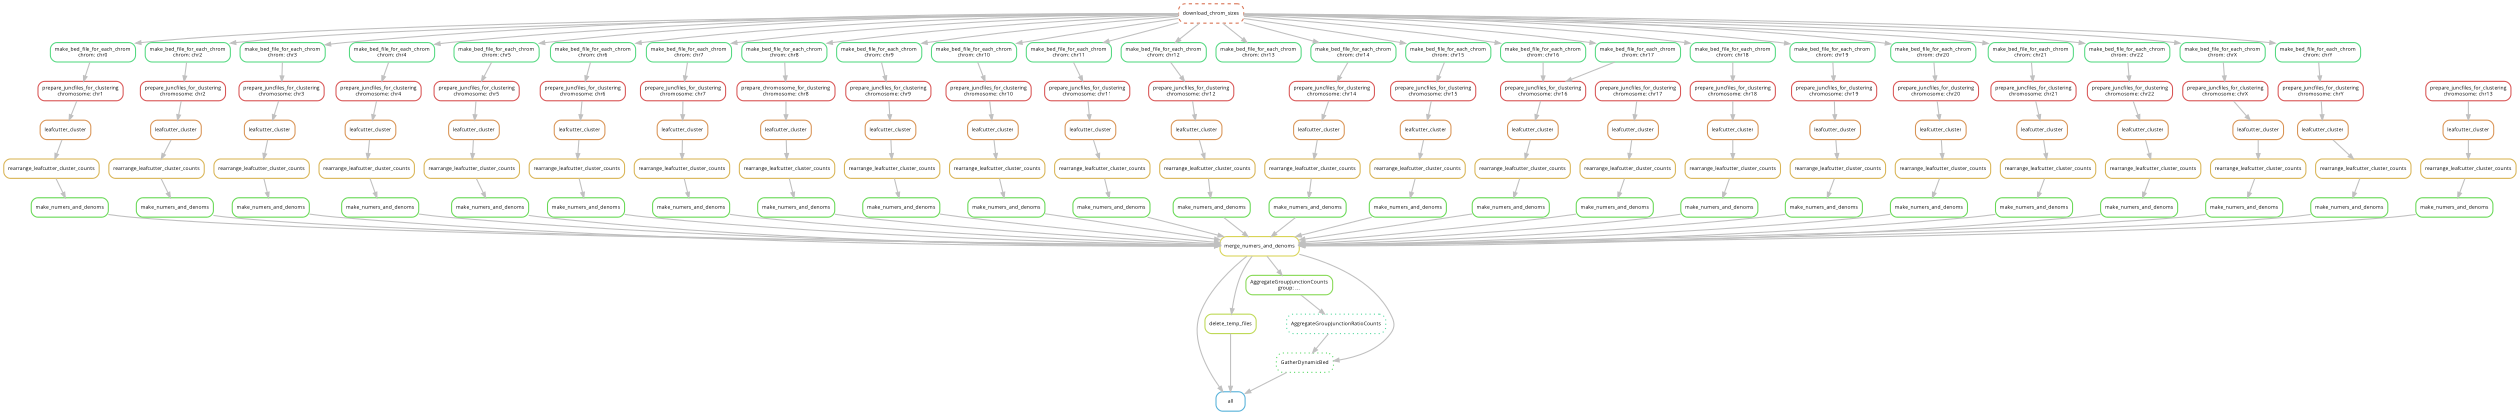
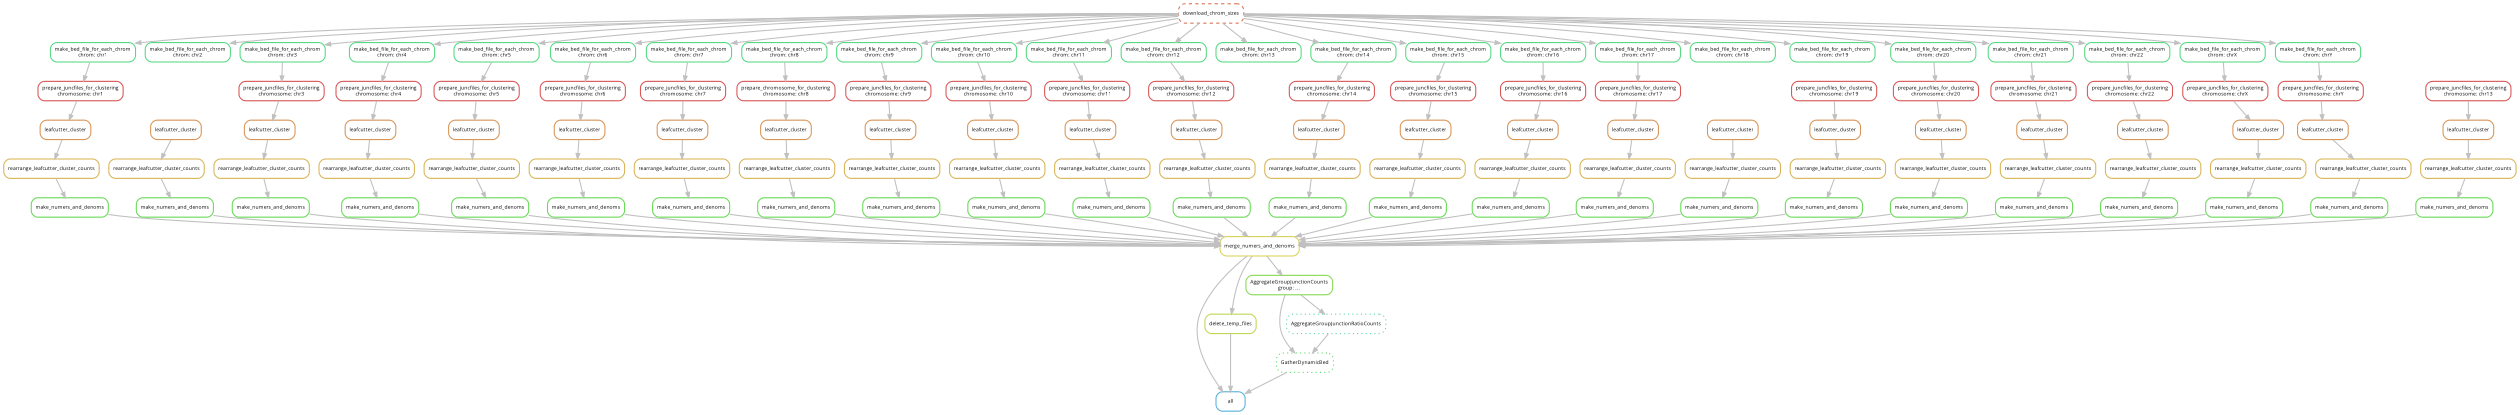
node "make_bed_file_for_each_chrom chrom: chr0": label "make_bed_file_for_each_chrom chrom: chr0" -> "make_bed_file_for_each_chrom chrom: chr1"
edge "make_bed_file_for_each_chrom chrom: chr19" -> "prepare_juncfiles_for_clustering chromosome: chr19": removed
edge "make_bed_file_for_each_chrom chrom: chr17" -> "prepare_juncfiles_for_clustering chromosome: chr16": now "make_bed_file_for_each_chrom chrom: chr17" -> "prepare_juncfiles_for_clustering chromosome: chr17"
node "prepare_juncfiles_for_clustering chromosome: chr2": removed
node "prepare_juncfiles_for_clustering chromosome: chr18": removed
edge "merge_numers_and_denoms" -> "GatherDynamicBed": now "AggregateGroupJunctionCounts group: ..." -> "GatherDynamicBed"
